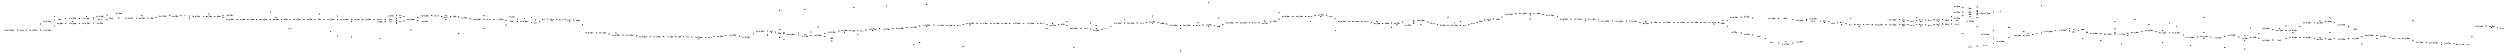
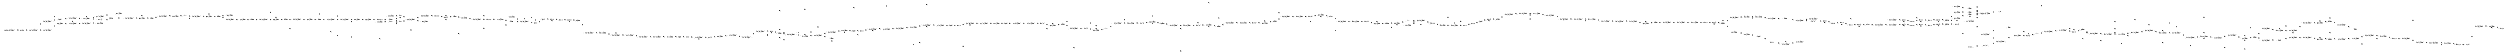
node "add x1 , x1 , # address": added
